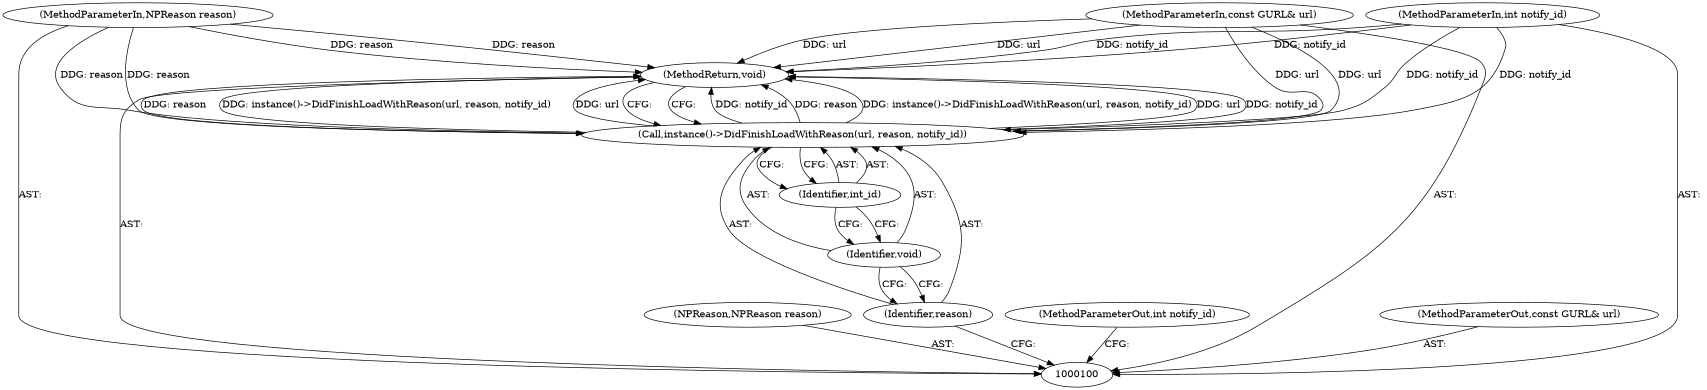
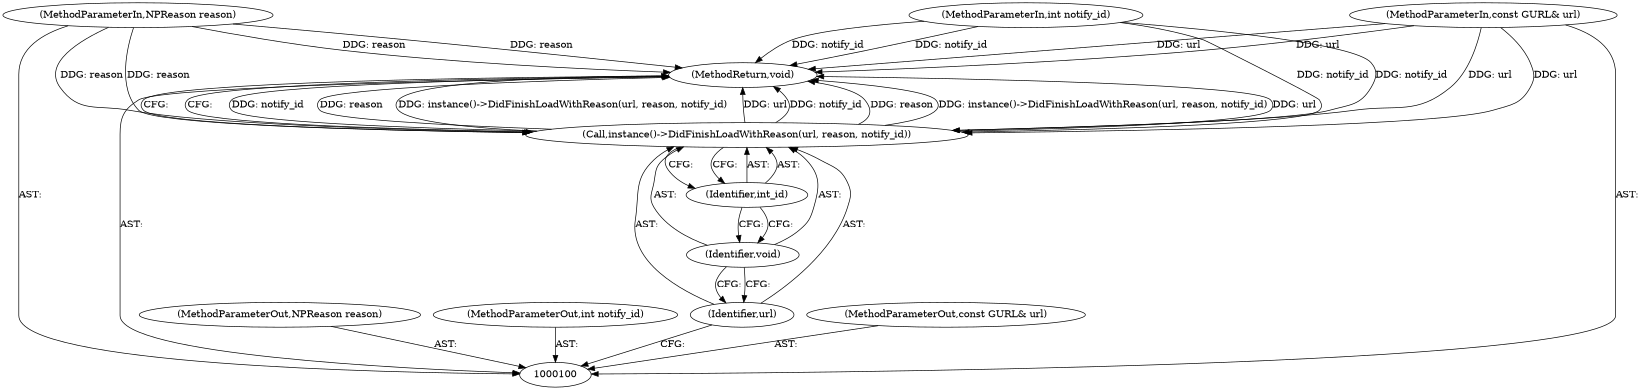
node "(NPReason,NPReason reason)": label "(NPReason,NPReason reason)" -> "(MethodParameterOut,NPReason reason)"
node "(Identifier,reason)": label "(Identifier,reason)" -> "(Identifier,url)"
edge "(MethodParameterOut,int notify_id)" -> "1000100": label "CFG: " -> "AST: "
edge "(MethodParameterIn,int notify_id)" -> "1000100": removed, label "AST:"
